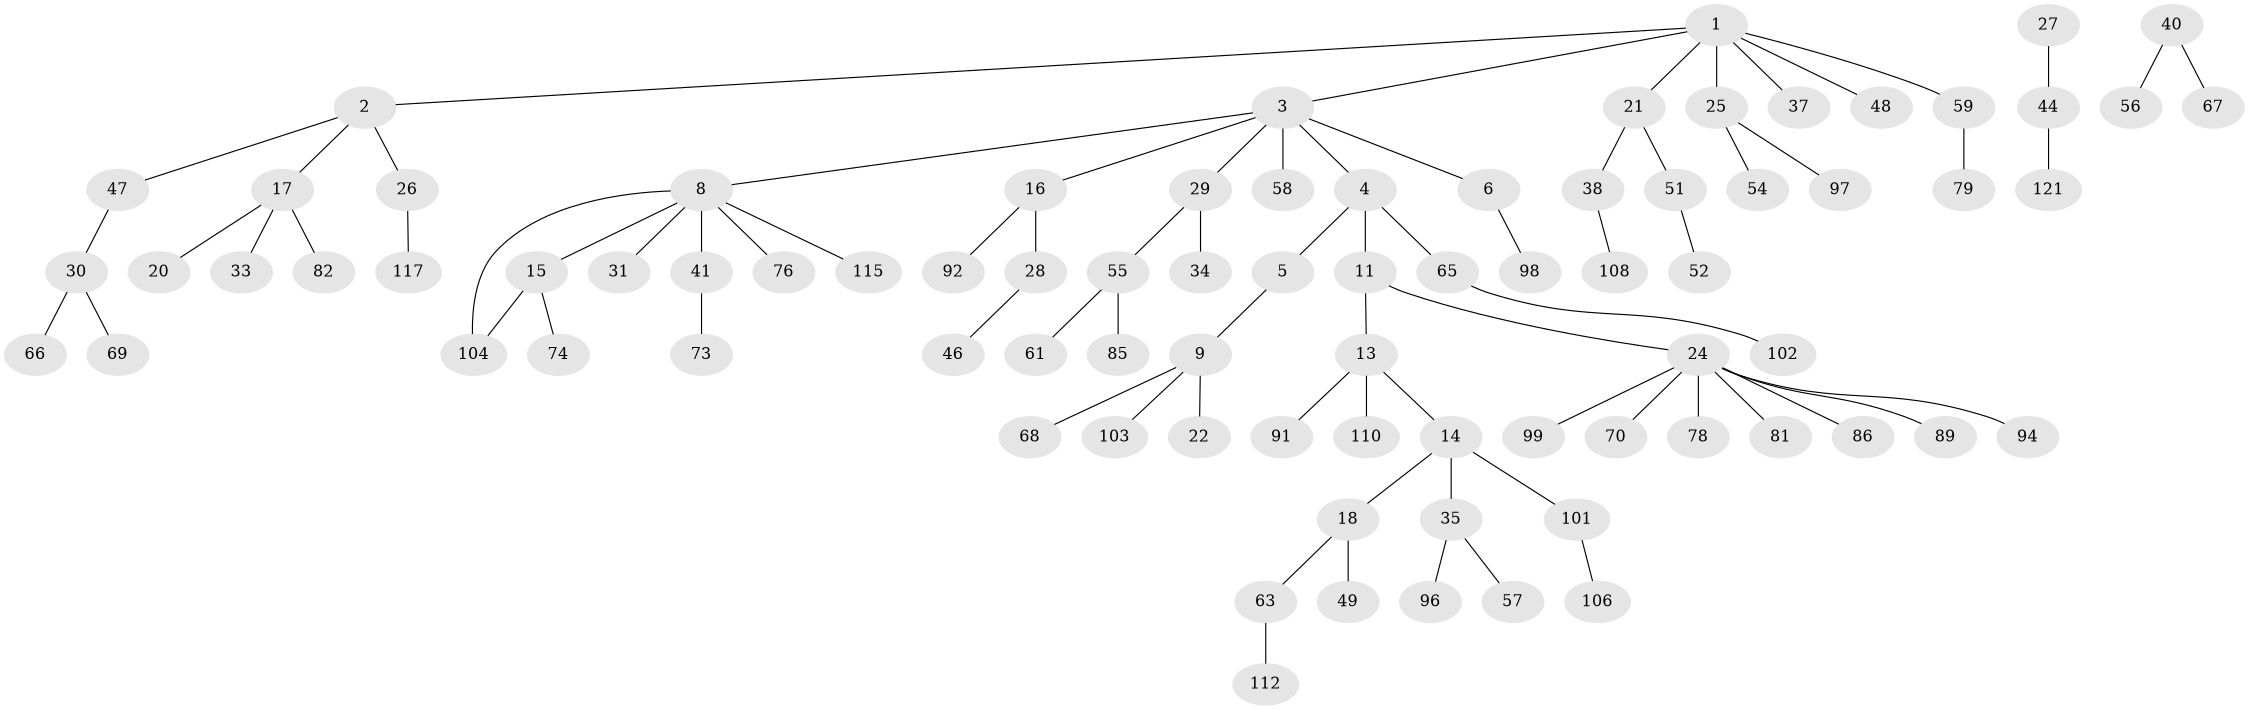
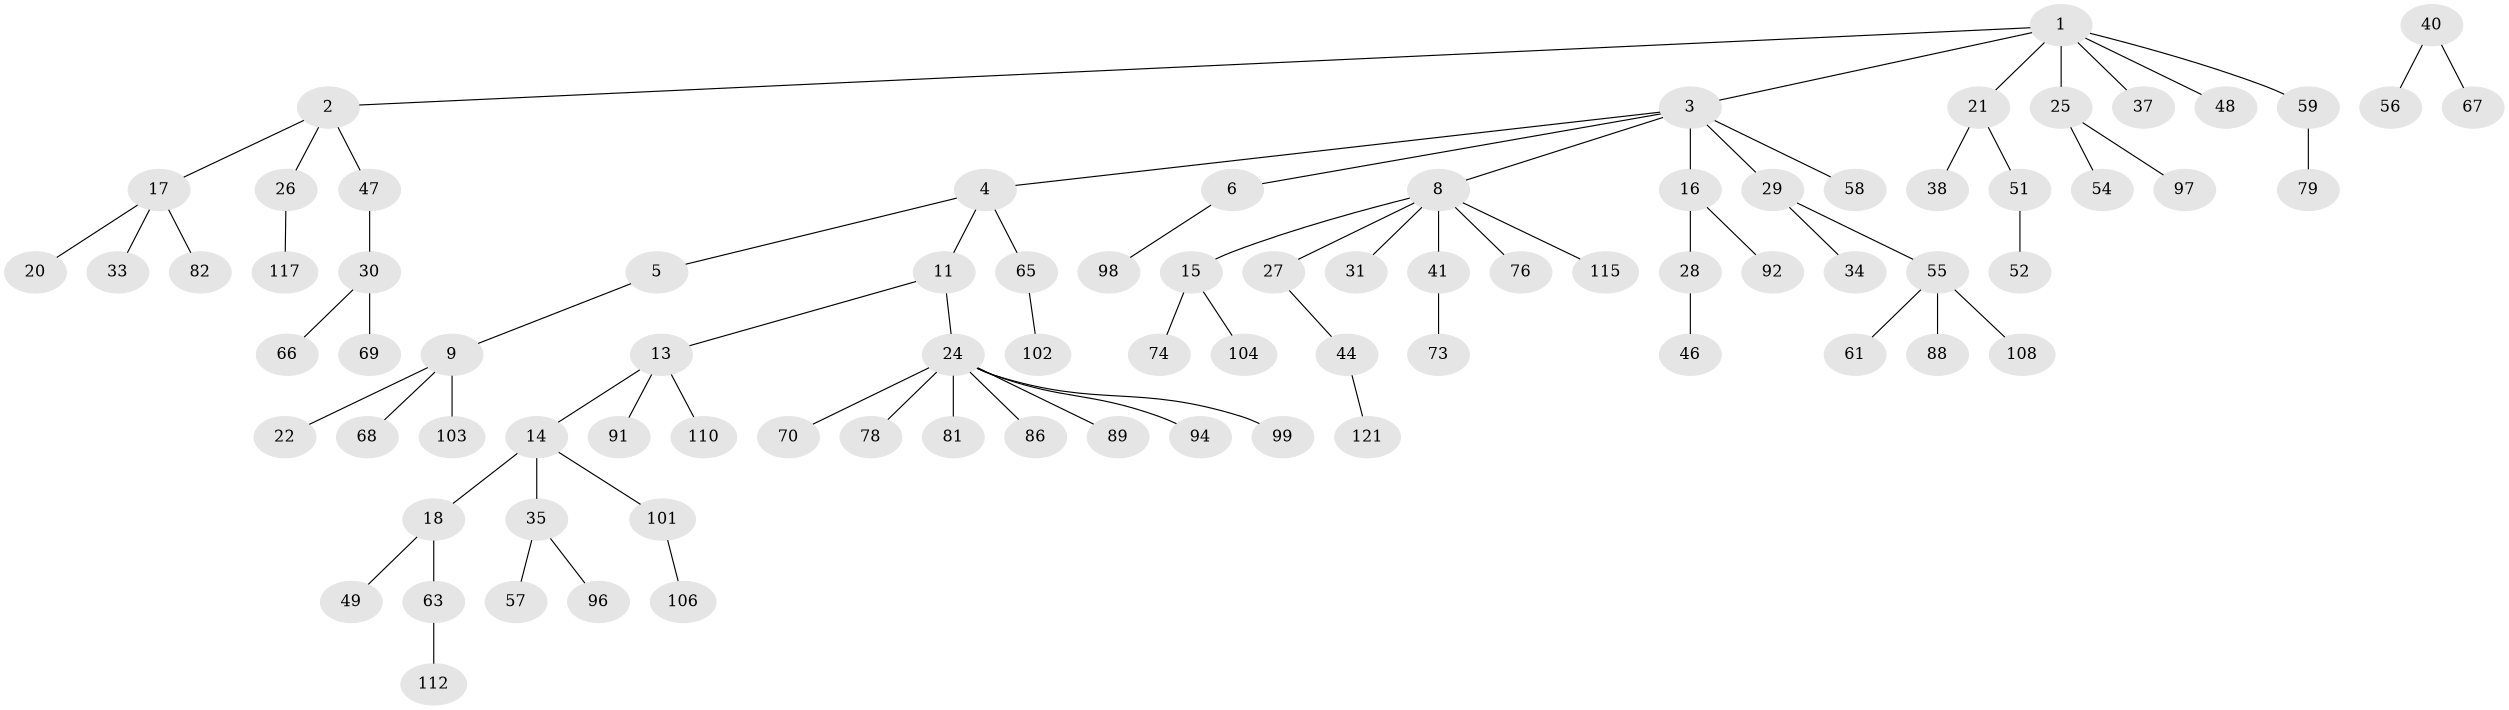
edge "8" -- "104": now "8" -- "27"
edge "38" -- "108": now "55" -- "108"
node "85": label "85" -> "88"
